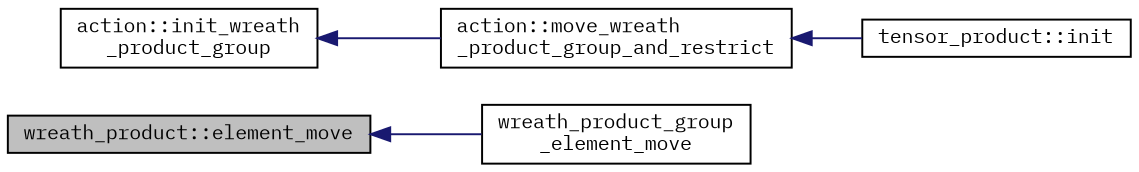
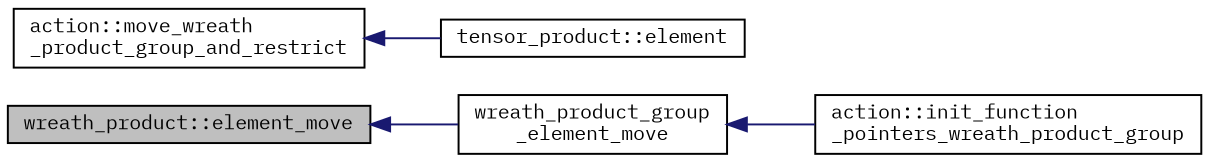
node "action::init_wreath _product_group": removed
node "tensor_product::init": label "tensor_product::init" -> "tensor_product::element"
node "action::init_function _pointers_wreath_product_group": added
